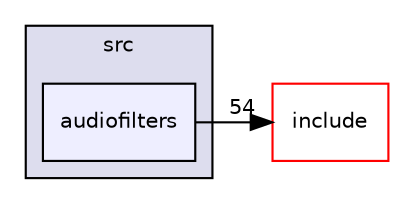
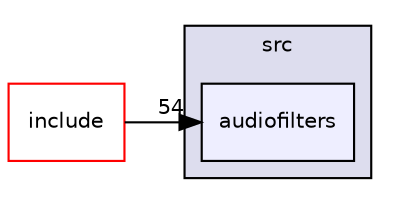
edge "audiofilters" -> "include": reversed
